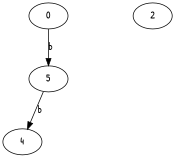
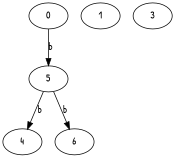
node "1": added
node "2": label "2" -> "3"
node "6": added
